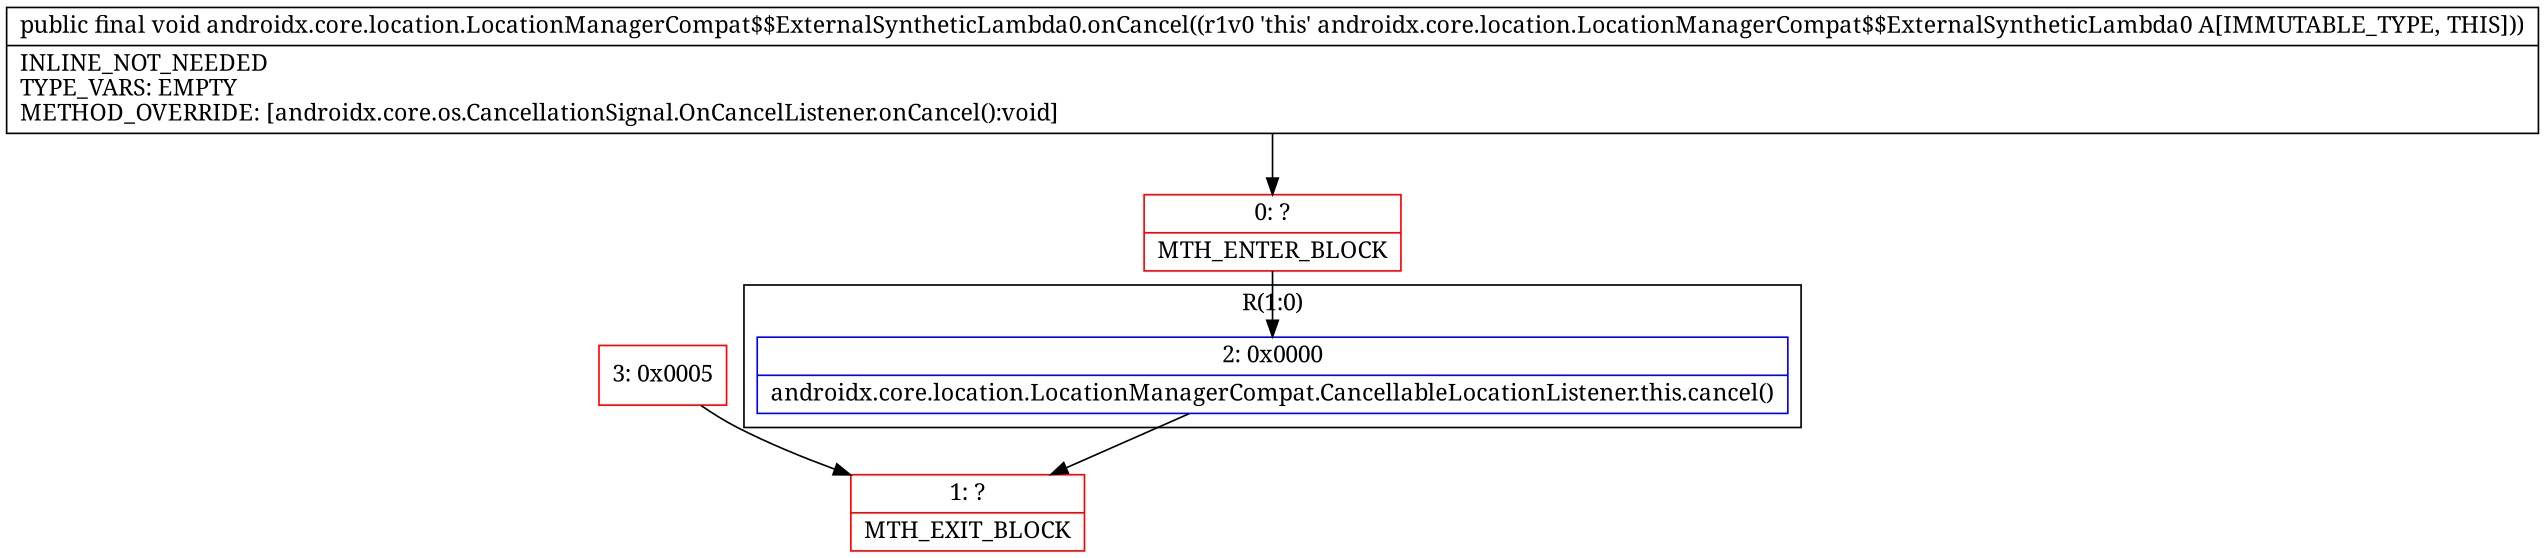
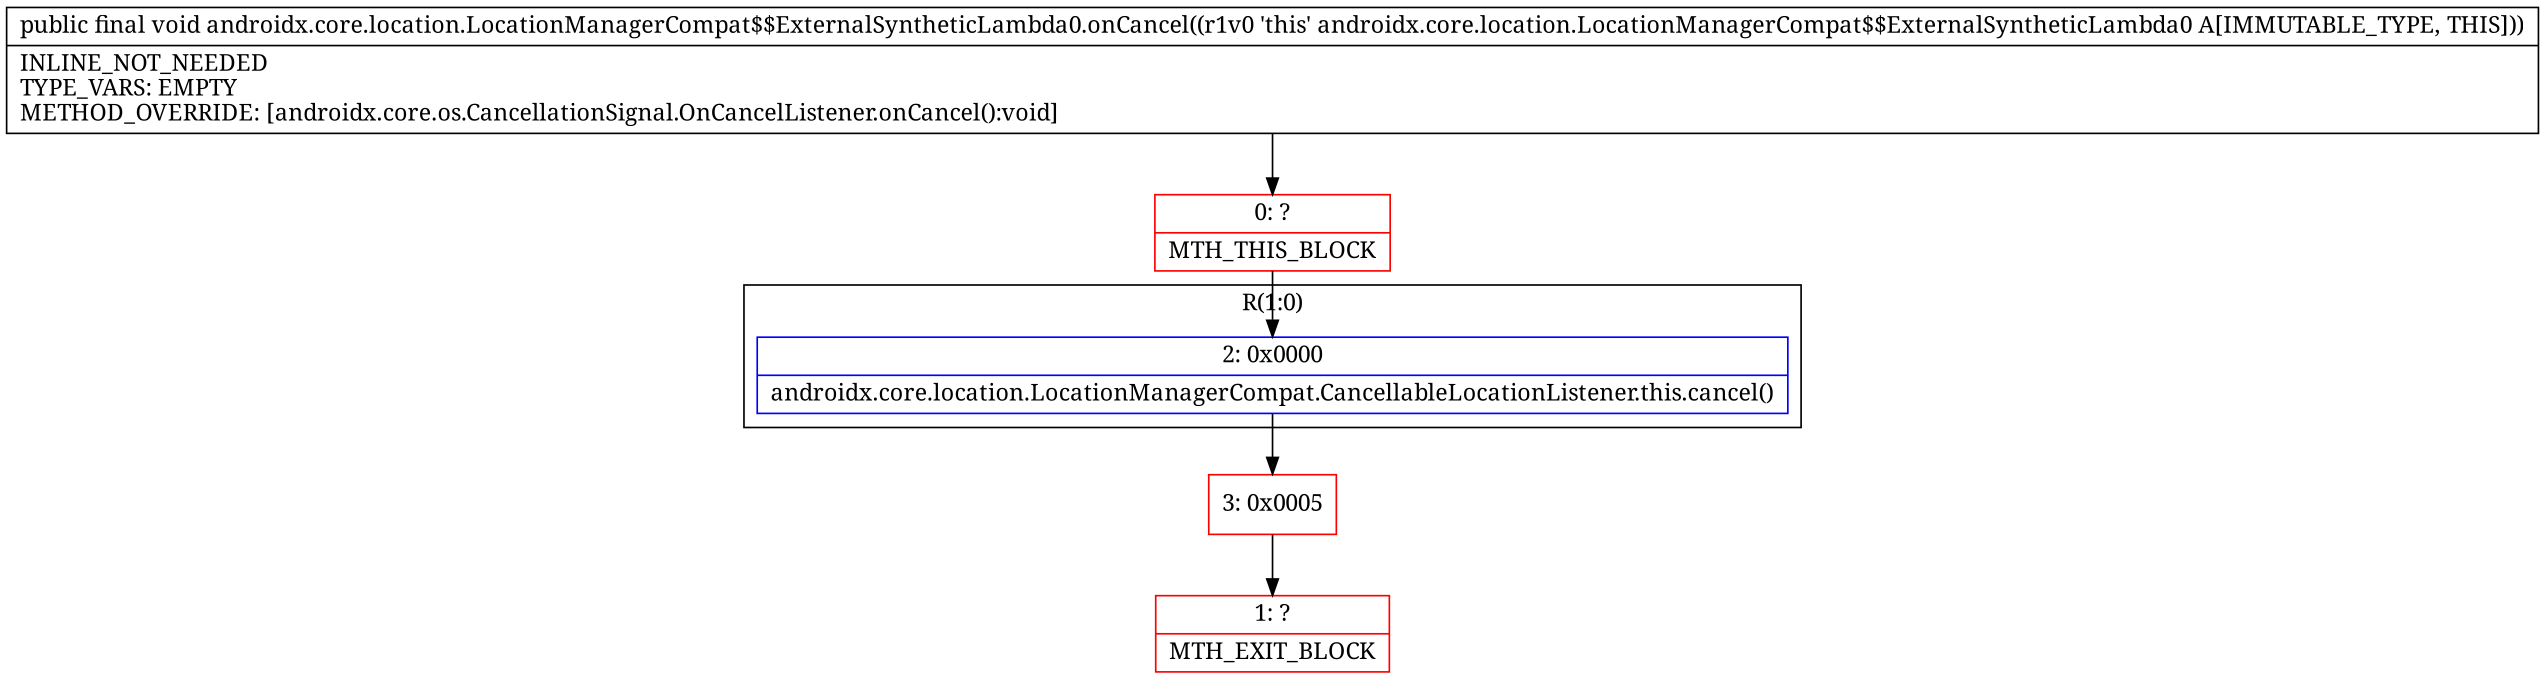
node "0: ?": text "MTH_ENTER_BLOCK" -> "MTH_THIS_BLOCK"
edge "2: 0x0000" -> "1: ?": now "2: 0x0000" -> "3: 0x0005"
